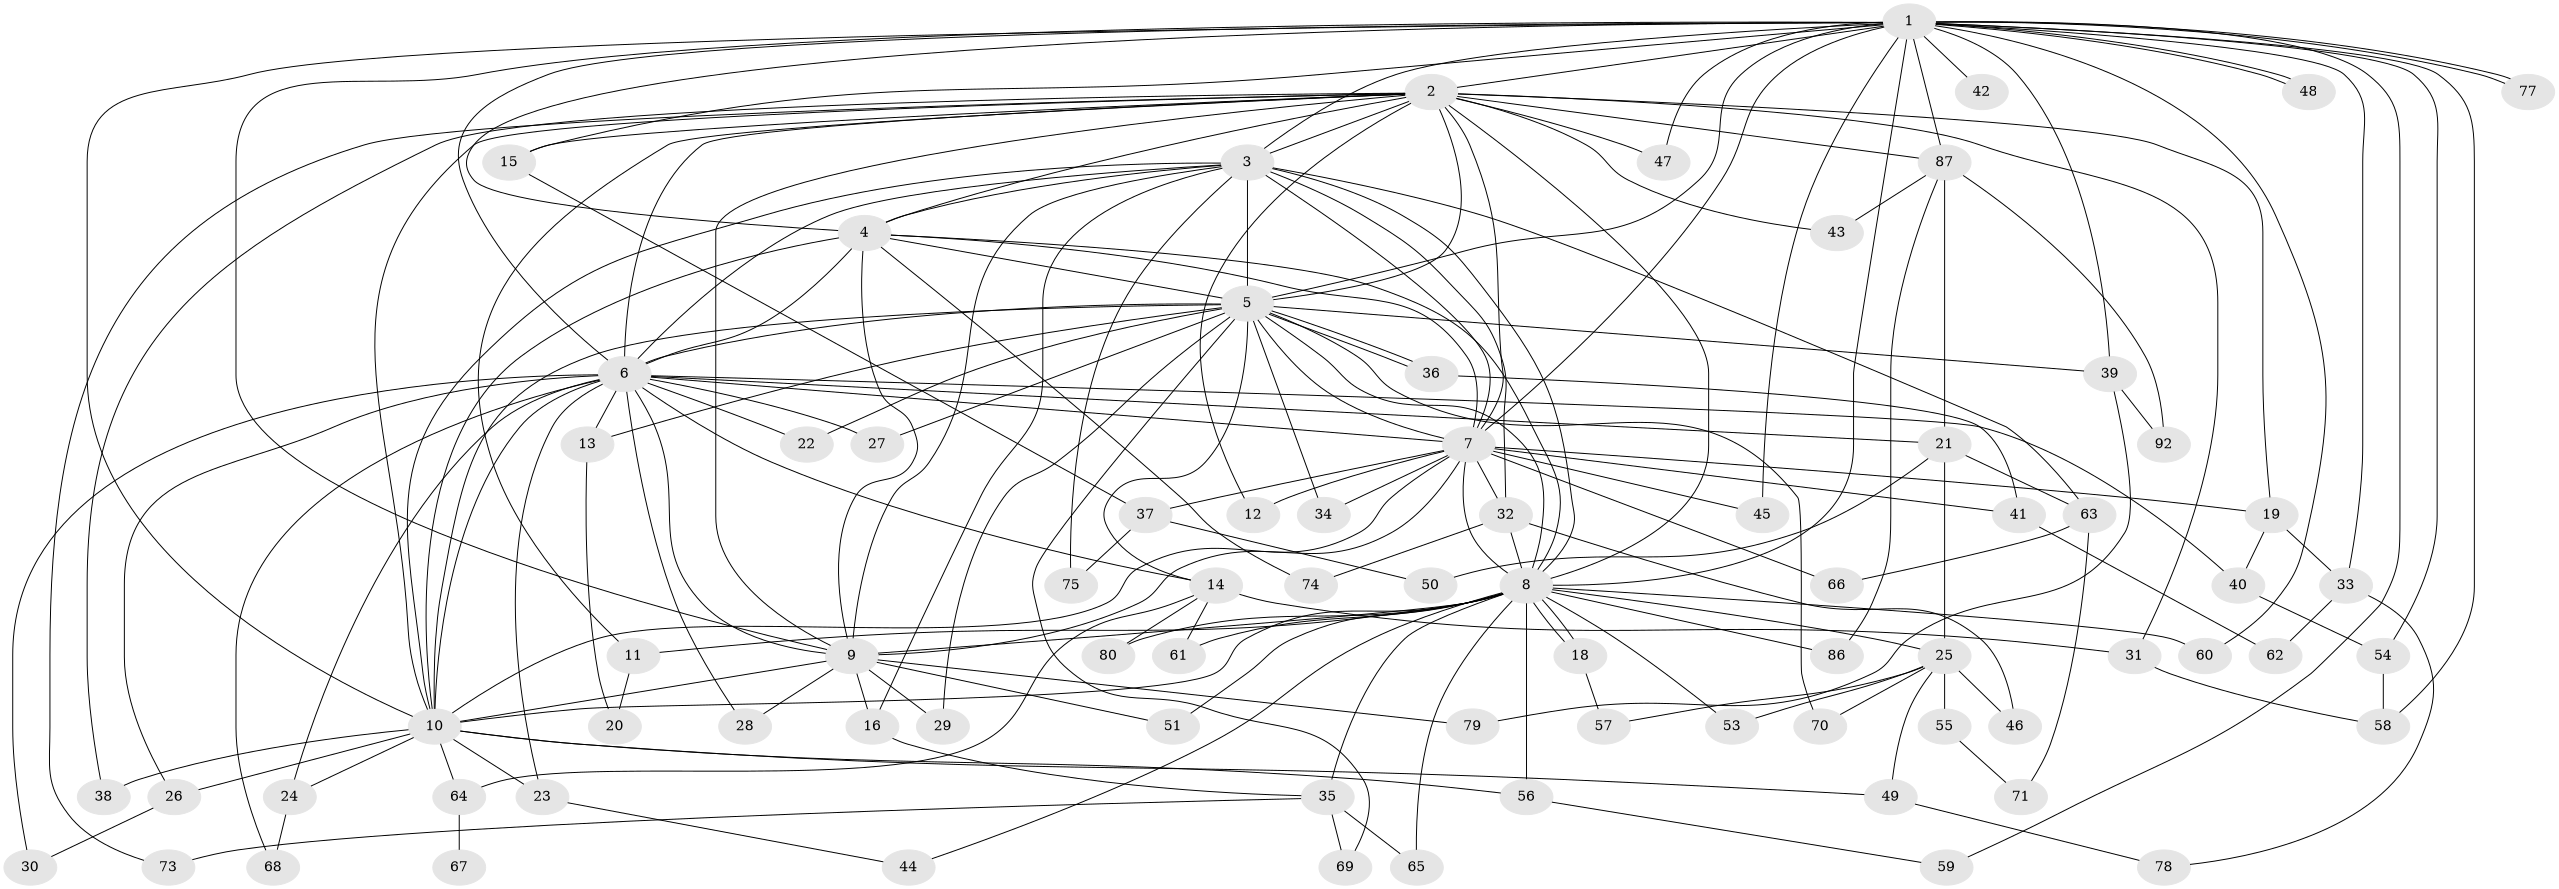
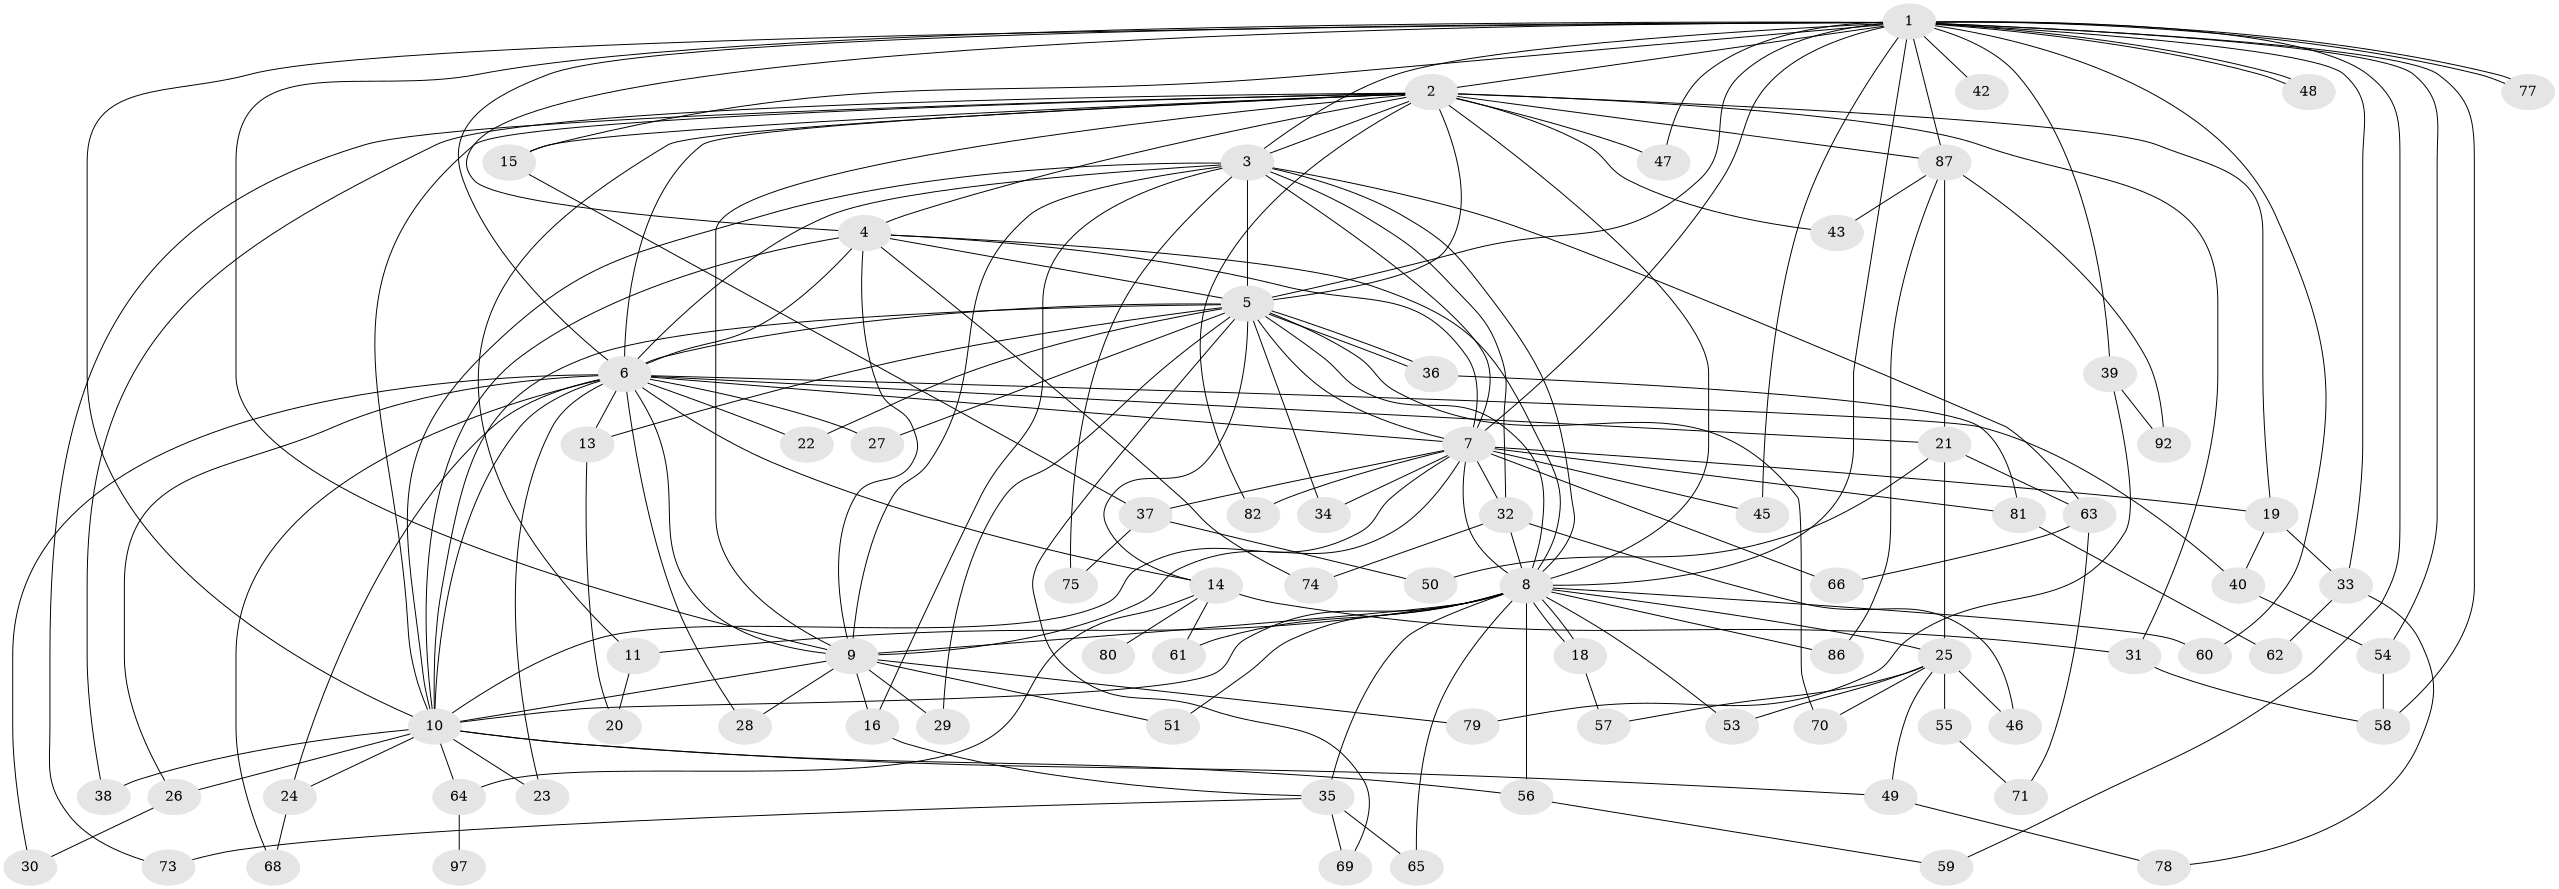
edge "3" -- "4": removed
edge "2" -- "7": removed
edge "5" -- "39": removed
node "12": label "12" -> "82"
node "41": label "41" -> "81"
edge "8" -- "80": removed
node "67": label "67" -> "97"
node "44": removed
